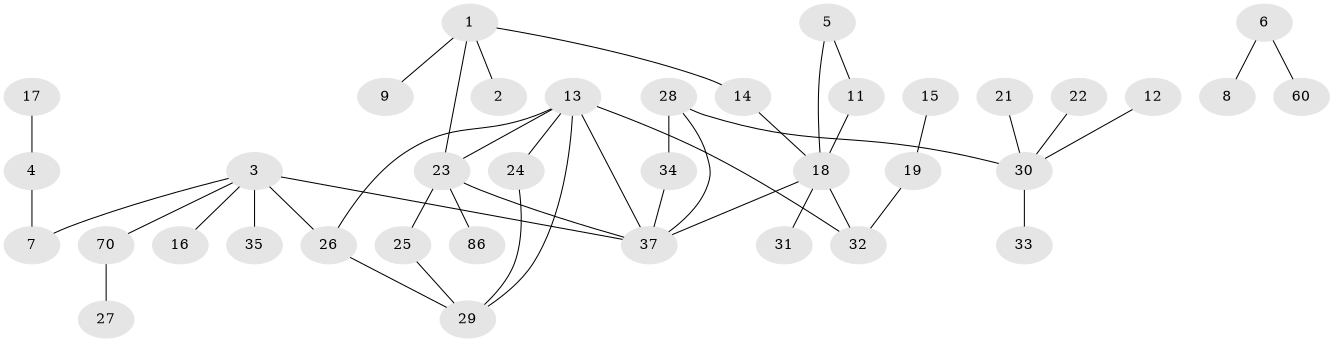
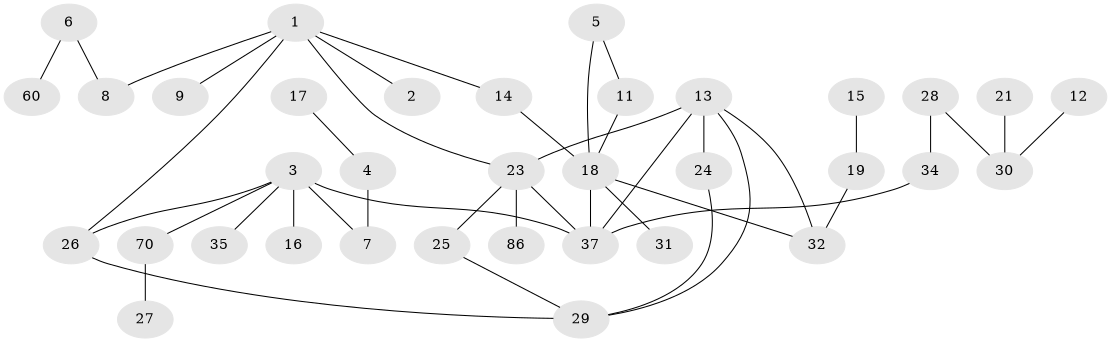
edge "1" -- "8": added
node "22": removed
edge "13" -- "26": now "1" -- "26"
edge "28" -- "37": removed
node "33": removed
